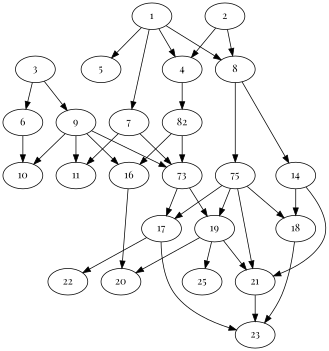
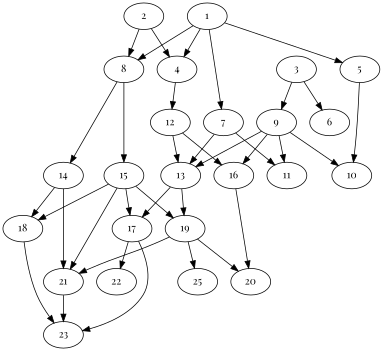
node "82": label "82" -> "12"
edge "6" -> "10": now "5" -> "10"
node "73": label "73" -> "13"
node "75": label "75" -> "15"
